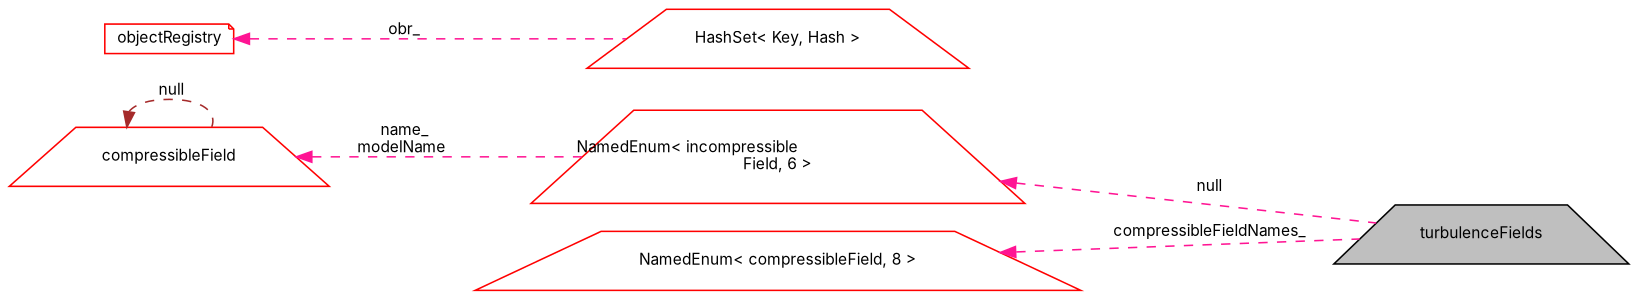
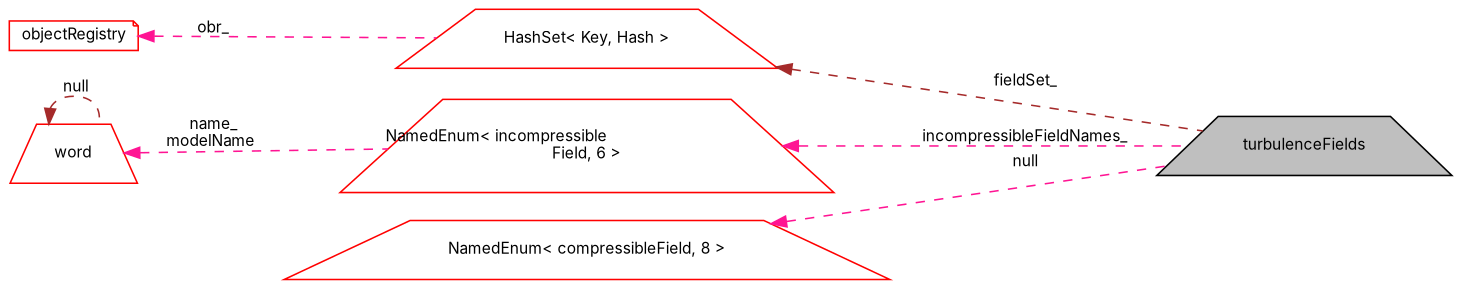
edge "turbulenceFields" -> "HashSet< Key, Hash >": added, label "fieldSet_"
node "compressibleField": label "compressibleField" -> "word"
edge "turbulenceFields" -> "NamedEnum< incompressible Field, 6 >": label " null" -> " incompressibleFieldNames_"
edge "turbulenceFields" -> "NamedEnum< compressibleField, 8 >": label " compressibleFieldNames_" -> " null"
